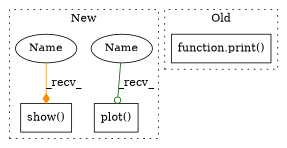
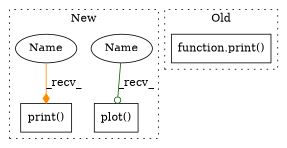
node "show()": label "show()" -> "print()"
